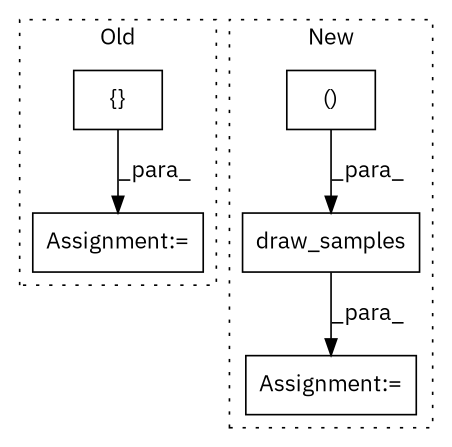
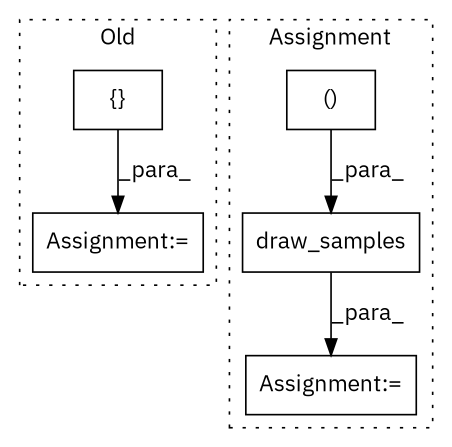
cluster "New": label "New" -> "Assignment"
